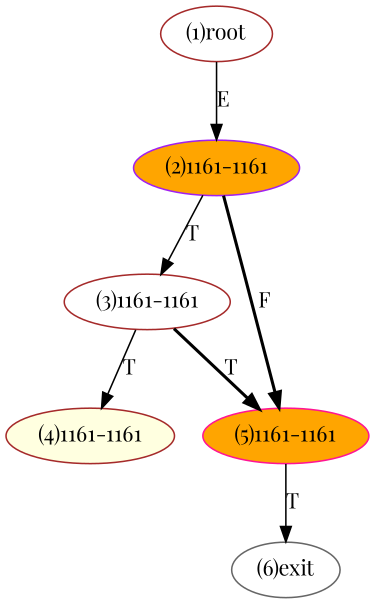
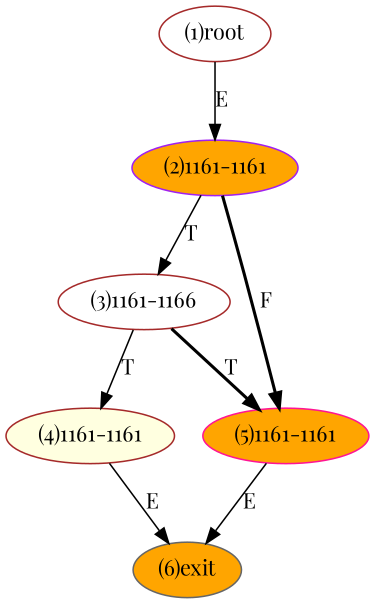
node "(3)1161-1161": label "(3)1161-1161" -> "(3)1161-1166"
edge "(4)1161-1161" -> "(6)exit": added, label "E"
edge "(5)1161-1161" -> "(6)exit": label "T" -> "E"
node "(6)exit": fillcolor white -> orange
